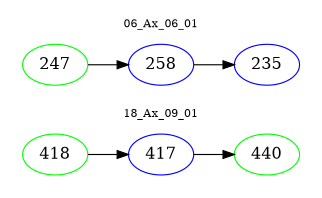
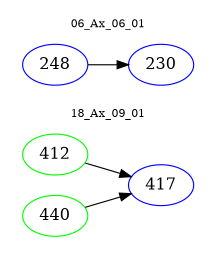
node "247": removed
node "258": label "258" -> "248"
node "235": label "235" -> "230"
node "418": label "418" -> "412"
edge "417" -> "440": reversed
